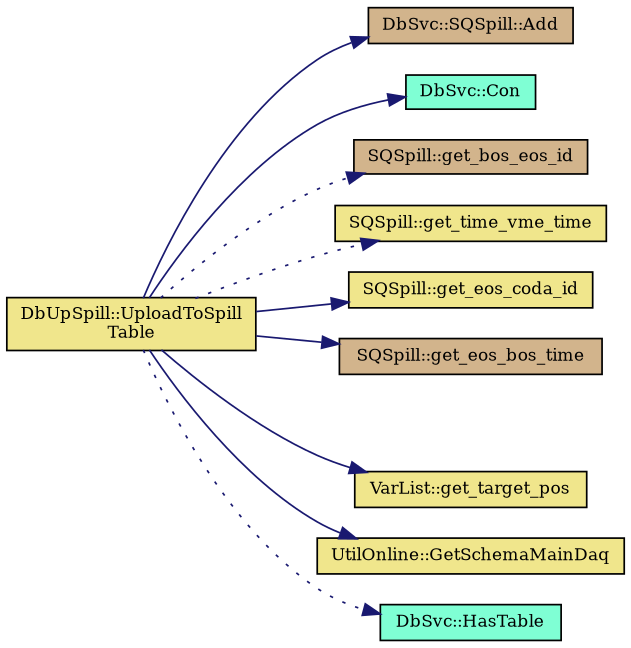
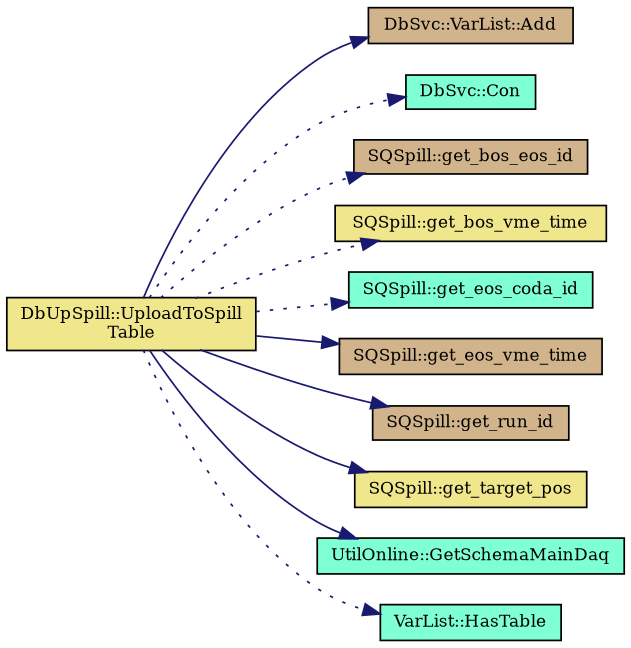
node "DbSvc::SQSpill::Add": label "DbSvc::SQSpill::Add" -> "DbSvc::VarList::Add"
edge "DbUpSpill::UploadToSpill Table" -> "DbSvc::Con": style solid -> dotted
node "SQSpill::get_time_vme_time": label "SQSpill::get_time_vme_time" -> "SQSpill::get_bos_vme_time"
node "SQSpill::get_eos_coda_id": fillcolor khaki -> aquamarine
edge "DbUpSpill::UploadToSpill Table" -> "SQSpill::get_eos_coda_id": style solid -> dotted
node "SQSpill::get_eos_bos_time": label "SQSpill::get_eos_bos_time" -> "SQSpill::get_eos_vme_time"
node "SQSpill::get_run_id": added
node "VarList::get_target_pos": label "VarList::get_target_pos" -> "SQSpill::get_target_pos"
node "UtilOnline::GetSchemaMainDaq": fillcolor khaki -> aquamarine
node "DbSvc::HasTable": label "DbSvc::HasTable" -> "VarList::HasTable"
